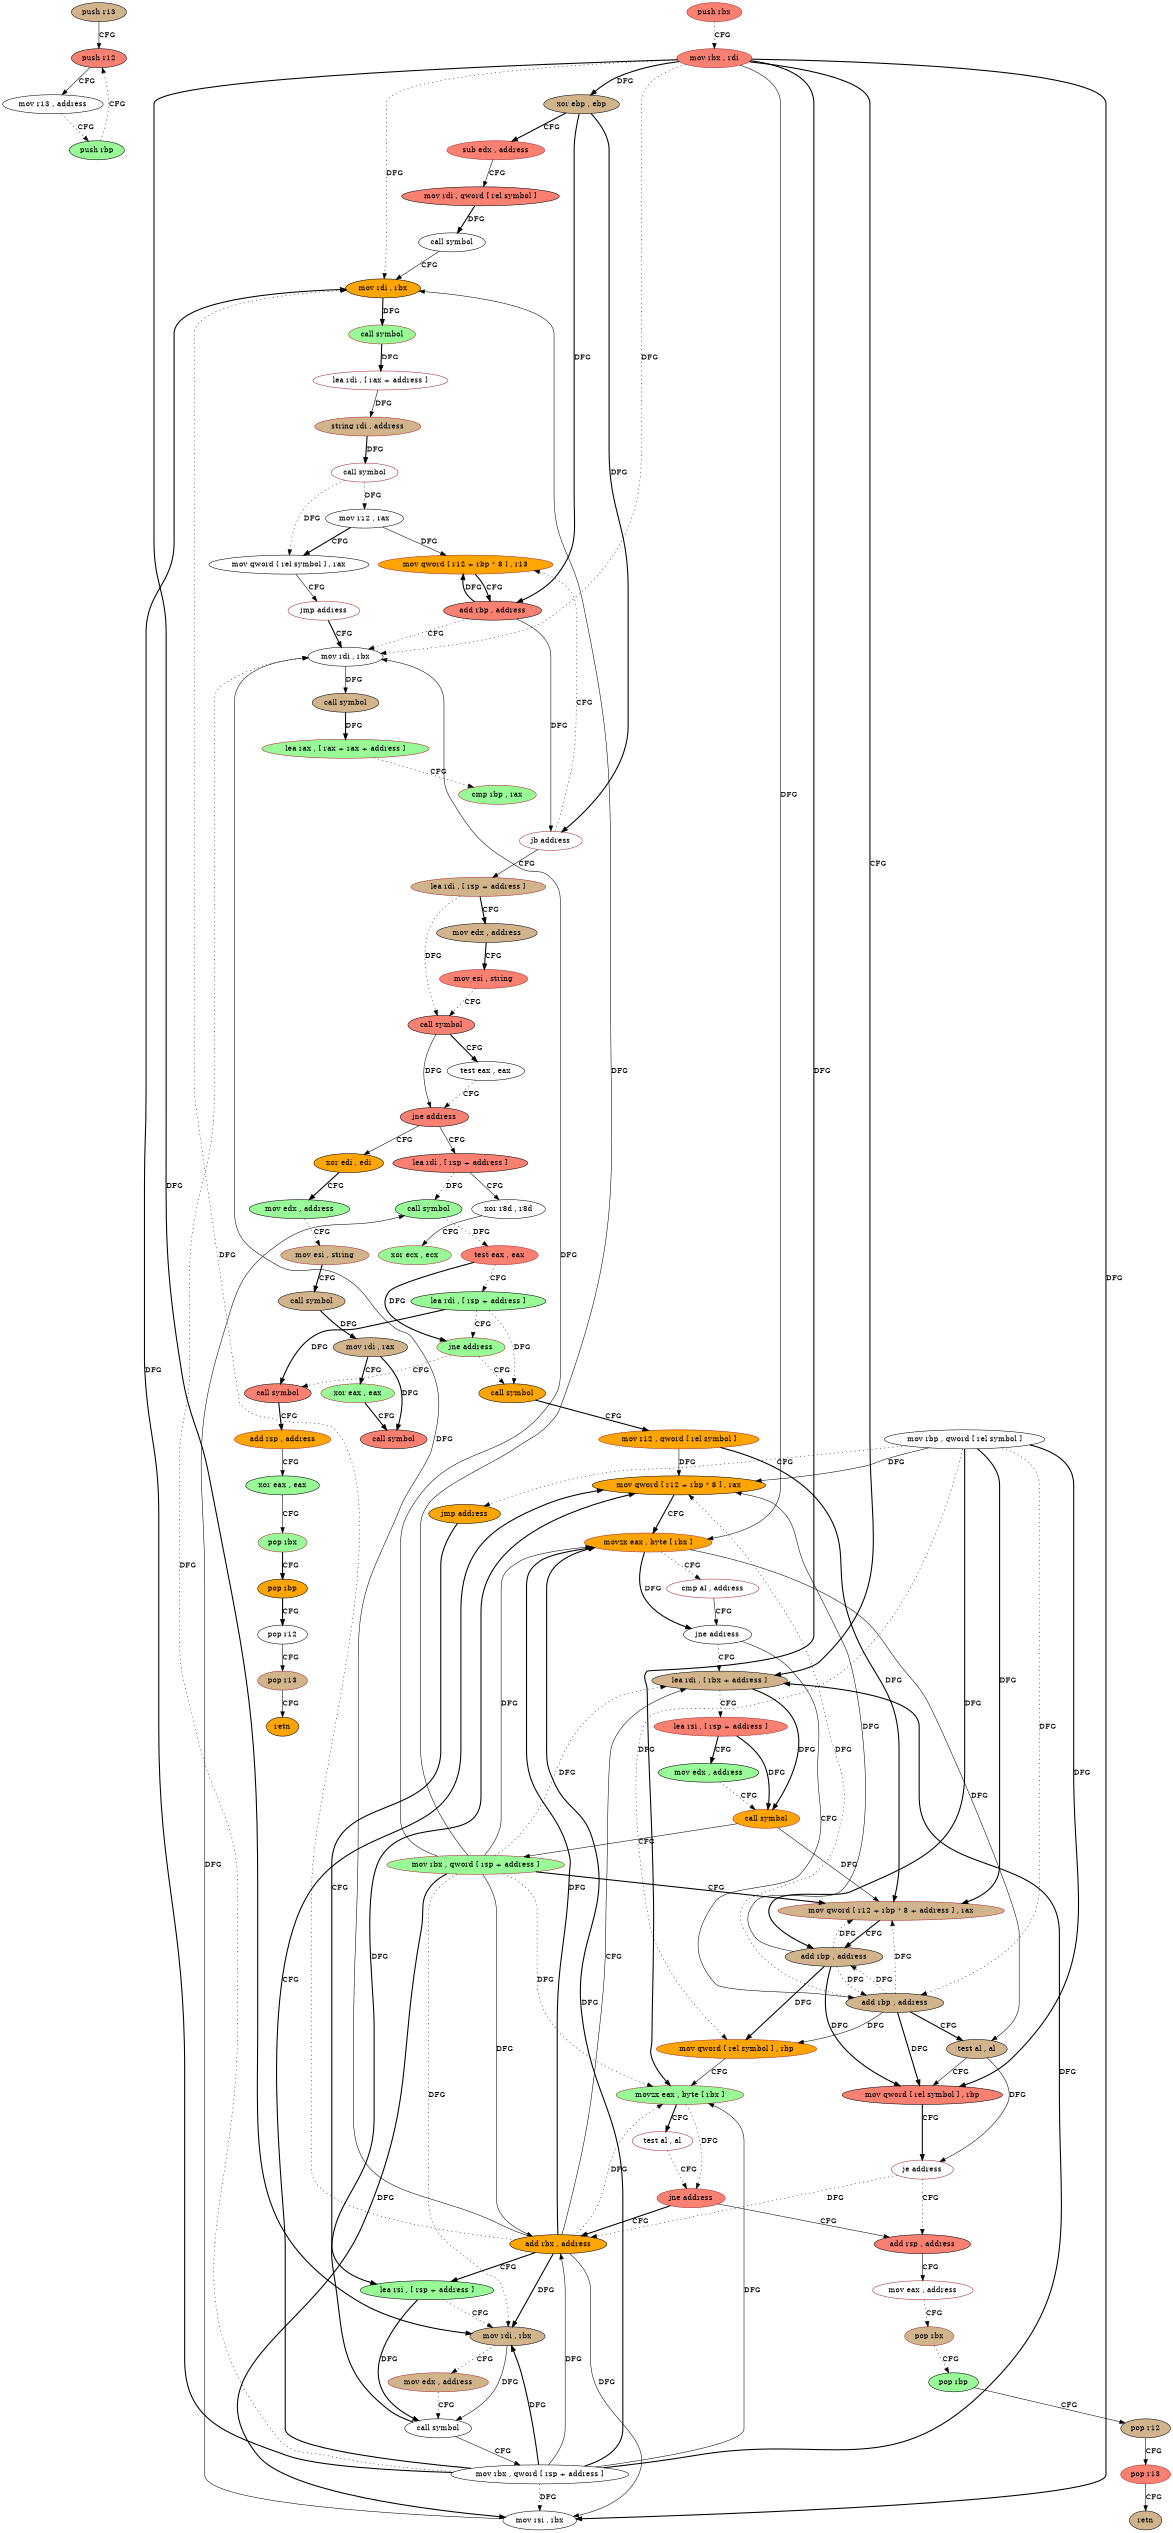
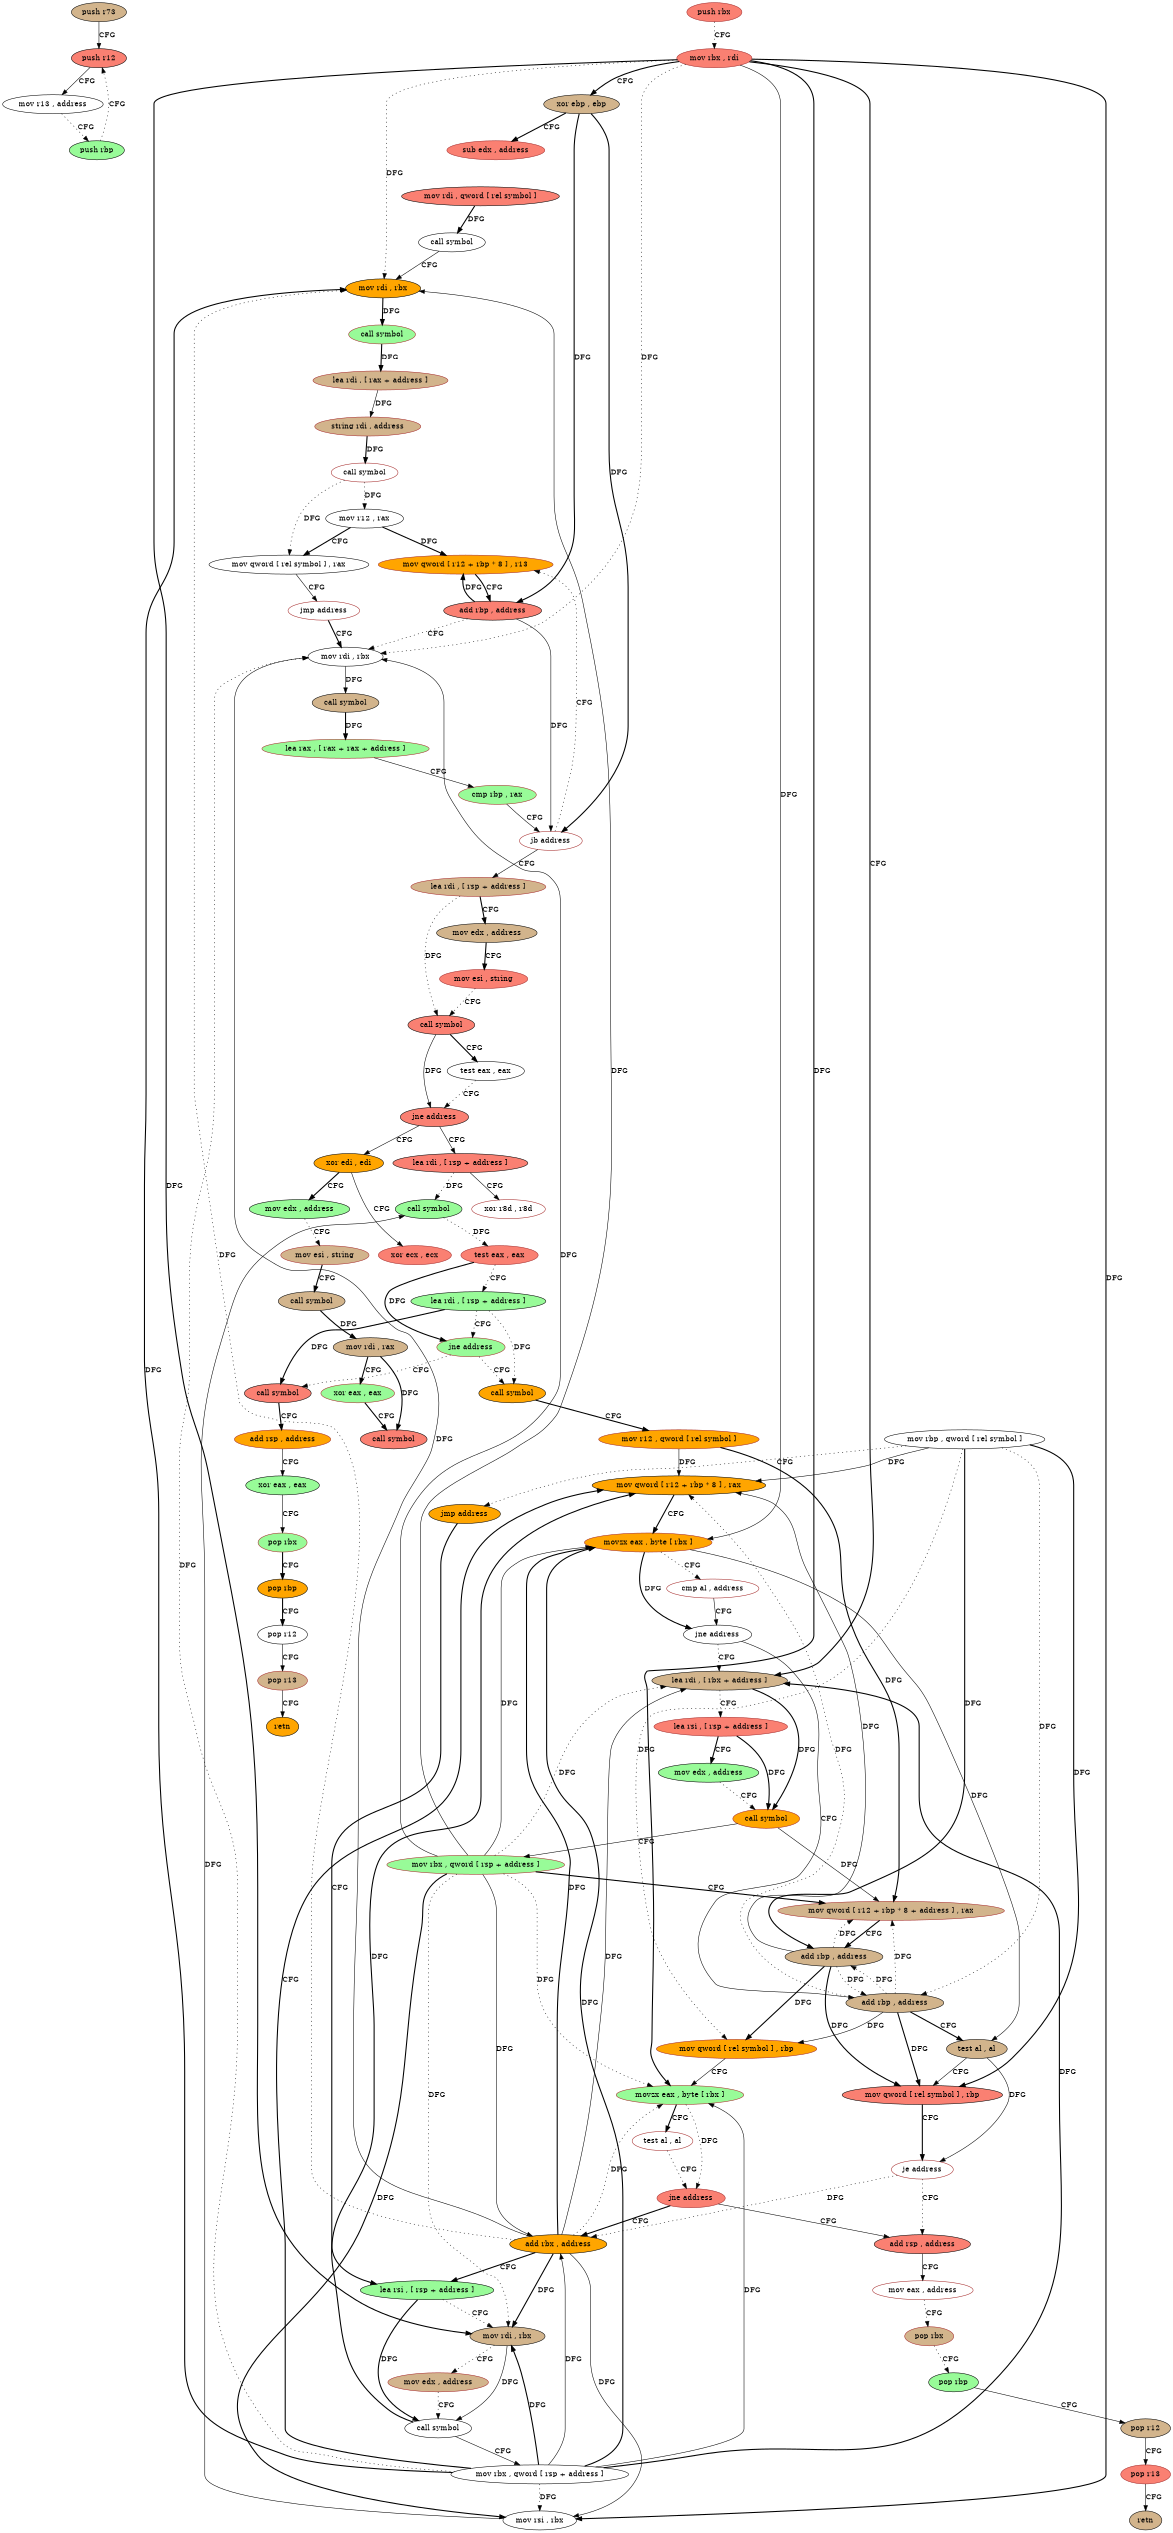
node "push r13": label "push r13" -> "push r73"
edge "mov rbx , rdi" -> "xor ebp , ebp": label "DFG" -> "CFG"
edge "sub edx , address" -> "mov rdi , qword [ rel symbol ]": removed, label "CFG"
node "lea rdi , [ rax + address ]": fillcolor white -> tan
edge "mov r12 , rax" -> "mov qword [ r12 + rbp * 8 ] , r13": style solid -> bold
edge "lea rax , [ rax + rax + address ]" -> "cmp rbp , rax": style dotted -> solid
edge "cmp rbp , rax" -> "jb address": added, label "CFG"
node "xor r8d , r8d": color black -> brown
edge "xor r8d , r8d" -> "xor ecx , ecx": now "xor edi , edi" -> "xor ecx , ecx"
node "xor ecx , ecx": fillcolor palegreen -> salmon
edge "mov rbp , qword [ rel symbol ]" -> "mov qword [ r12 + rbp * 8 + address ] , rax": removed, label "DFG"
edge "add rbx , address" -> "lea rdi , [ rbx + address ]": label "CFG" -> "DFG"
